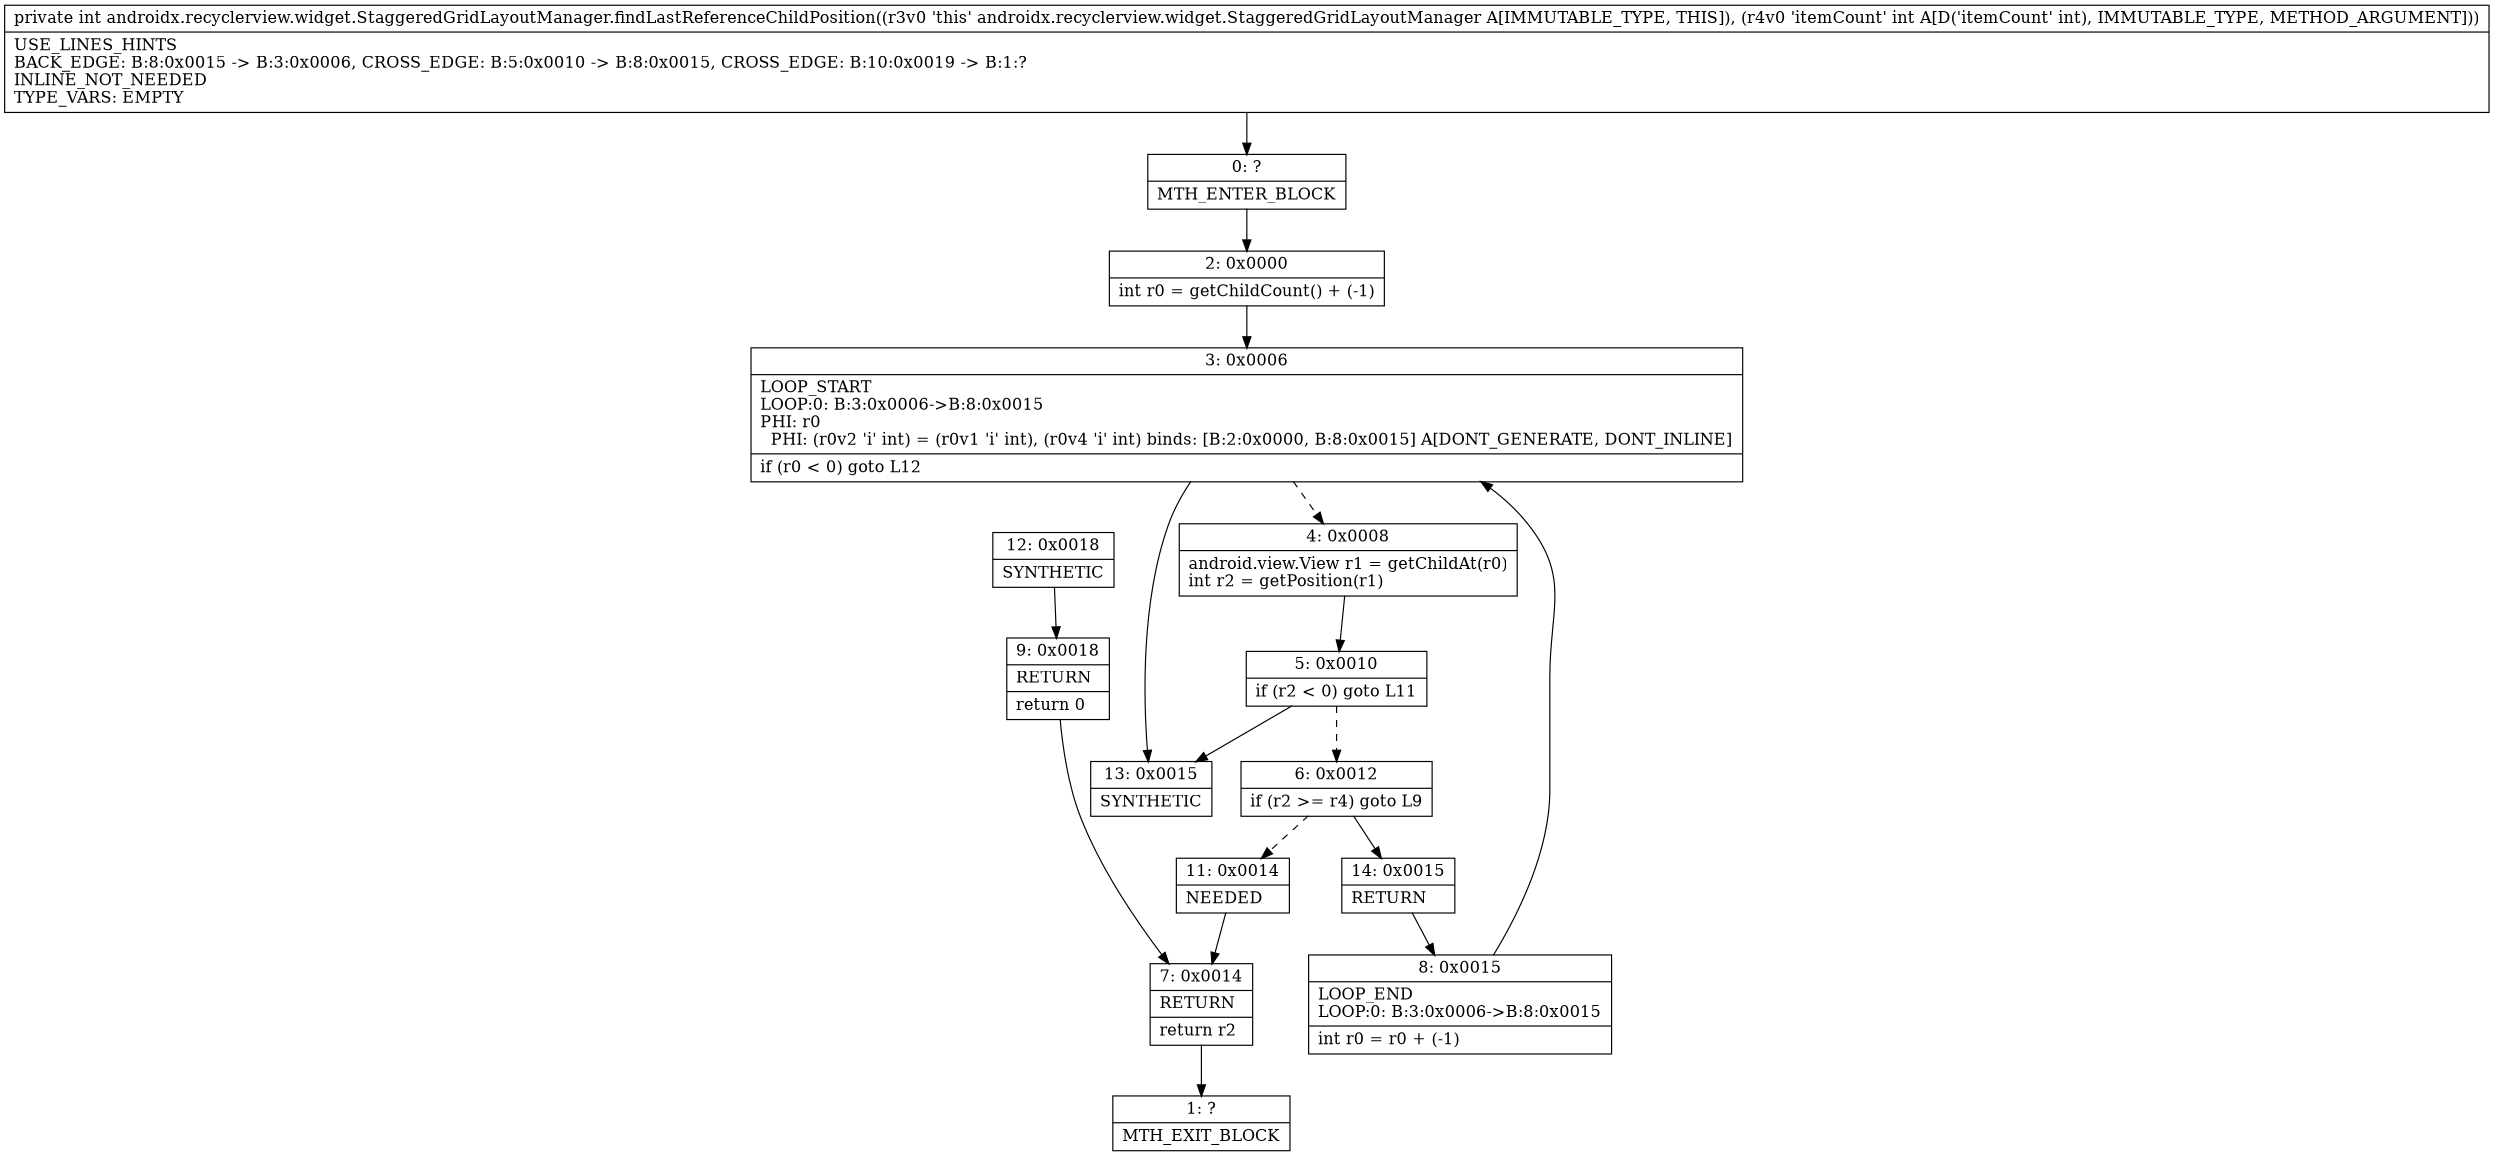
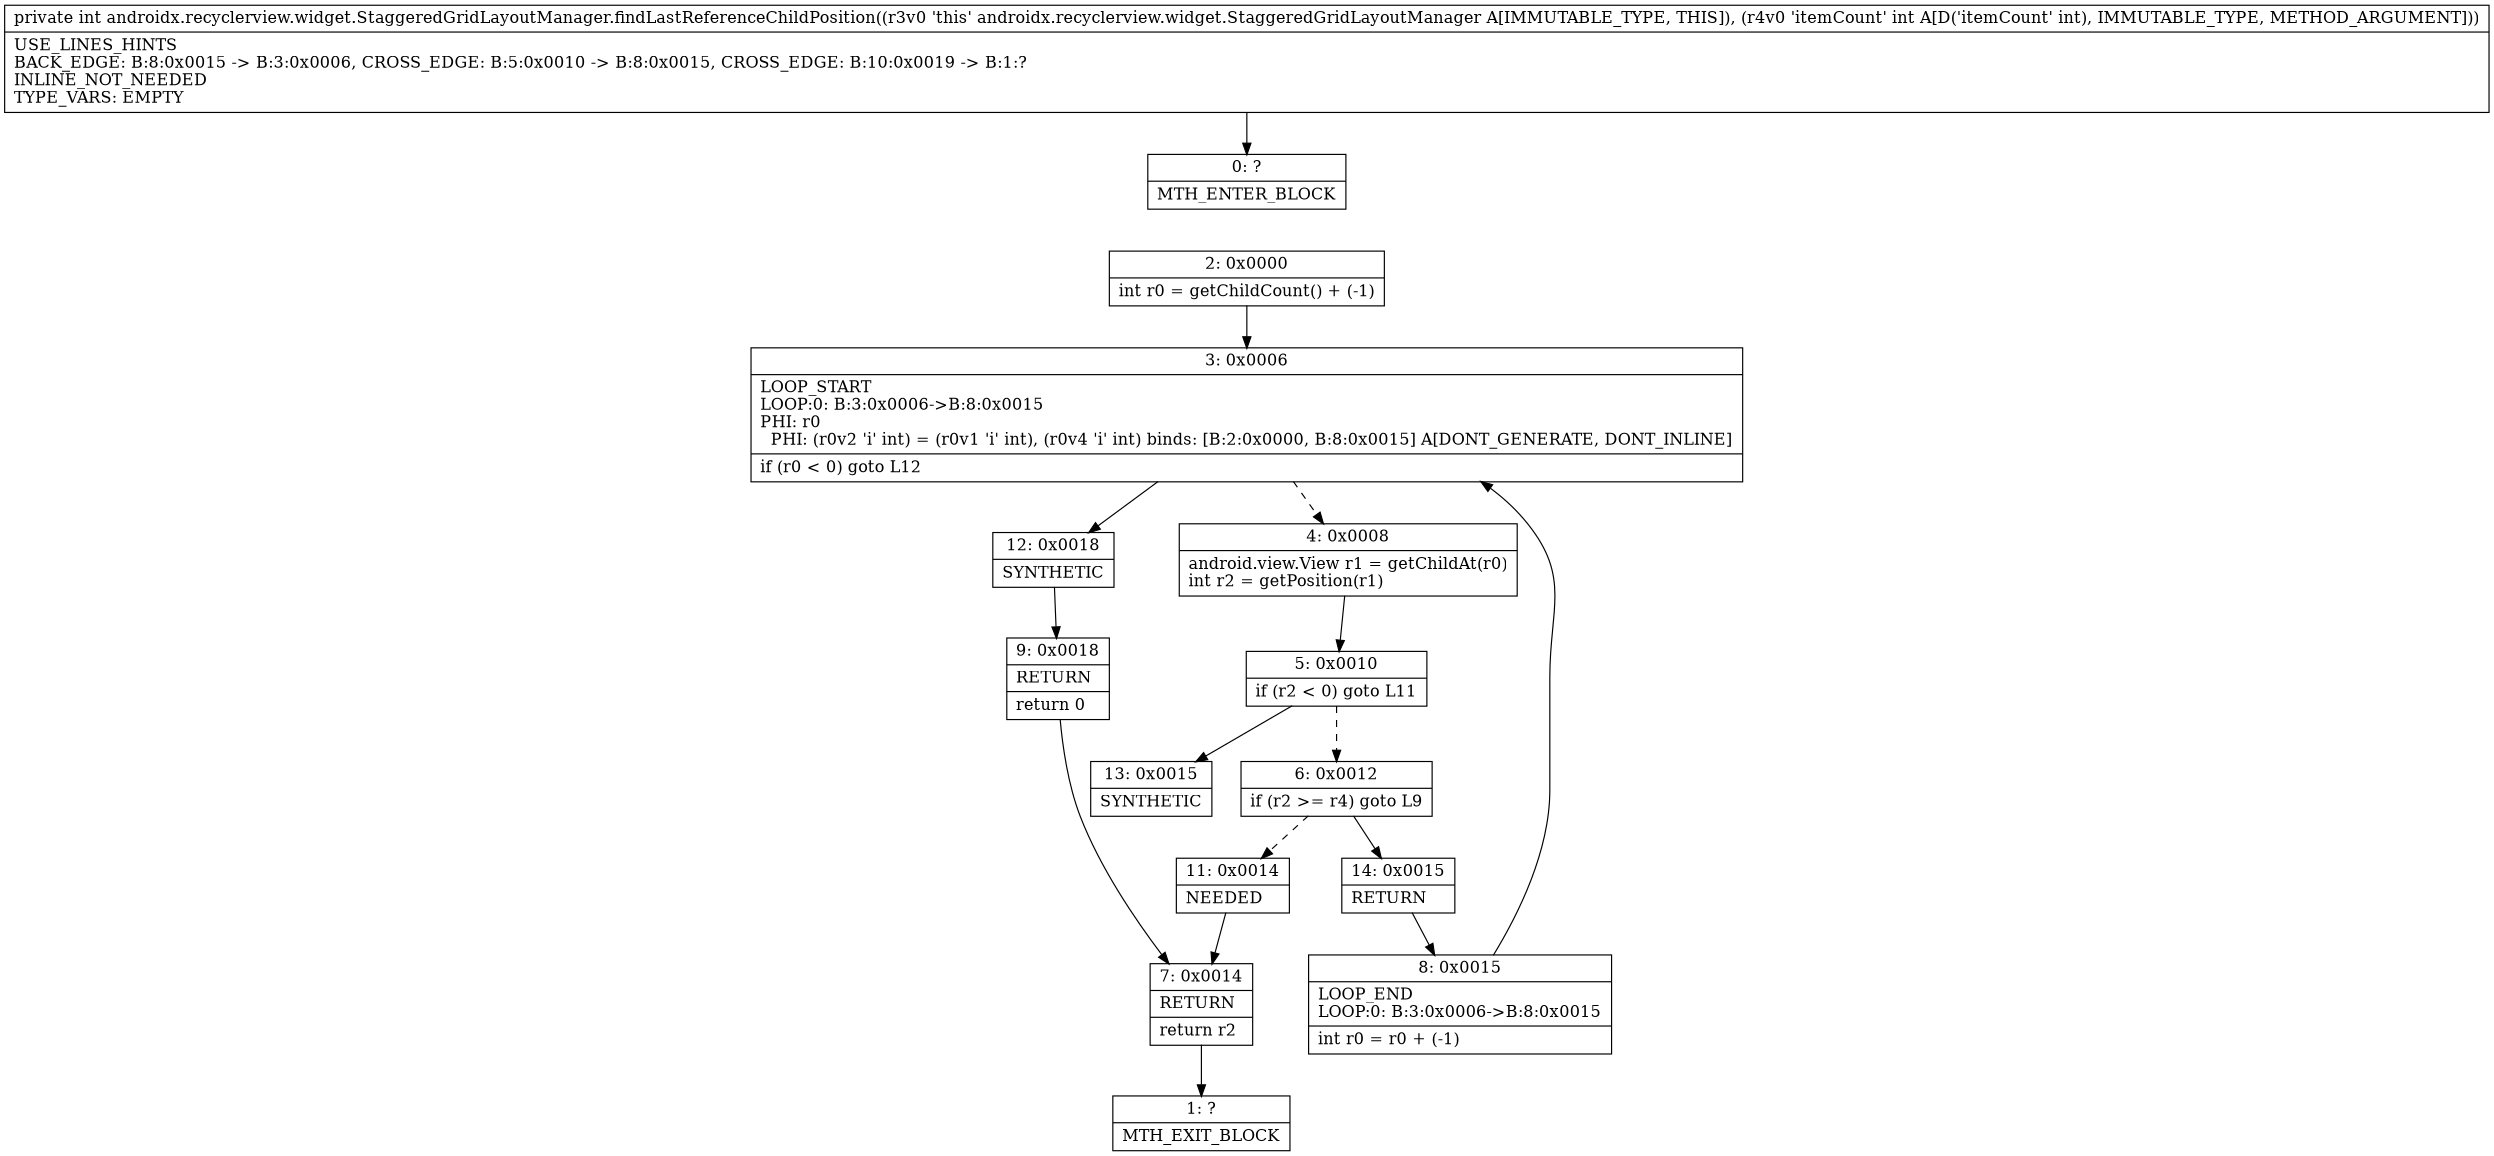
edge "0: ?" -> "2: 0x0000": removed
edge "3: 0x0006" -> "13: 0x0015": now "3: 0x0006" -> "12: 0x0018"
